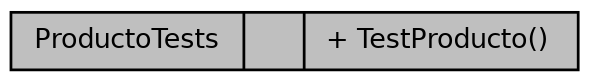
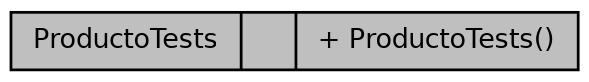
node "ProductoTests": text "+ TestProducto()" -> "+ ProductoTests()"
